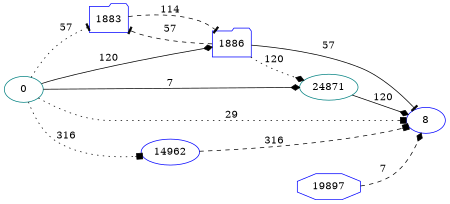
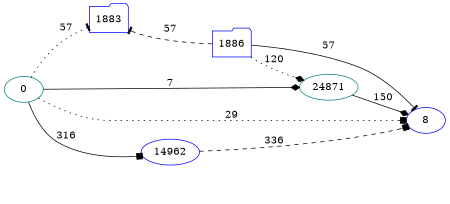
edge "1883" -> "1886": removed, label "114"
edge "0" -> "1886": removed, label "120"
edge "24871" -> "8": label "120" -> "150"
edge "14962" -> "8": label "316" -> "336"
edge "0" -> "14962": style dotted -> solid
node "19897": removed
